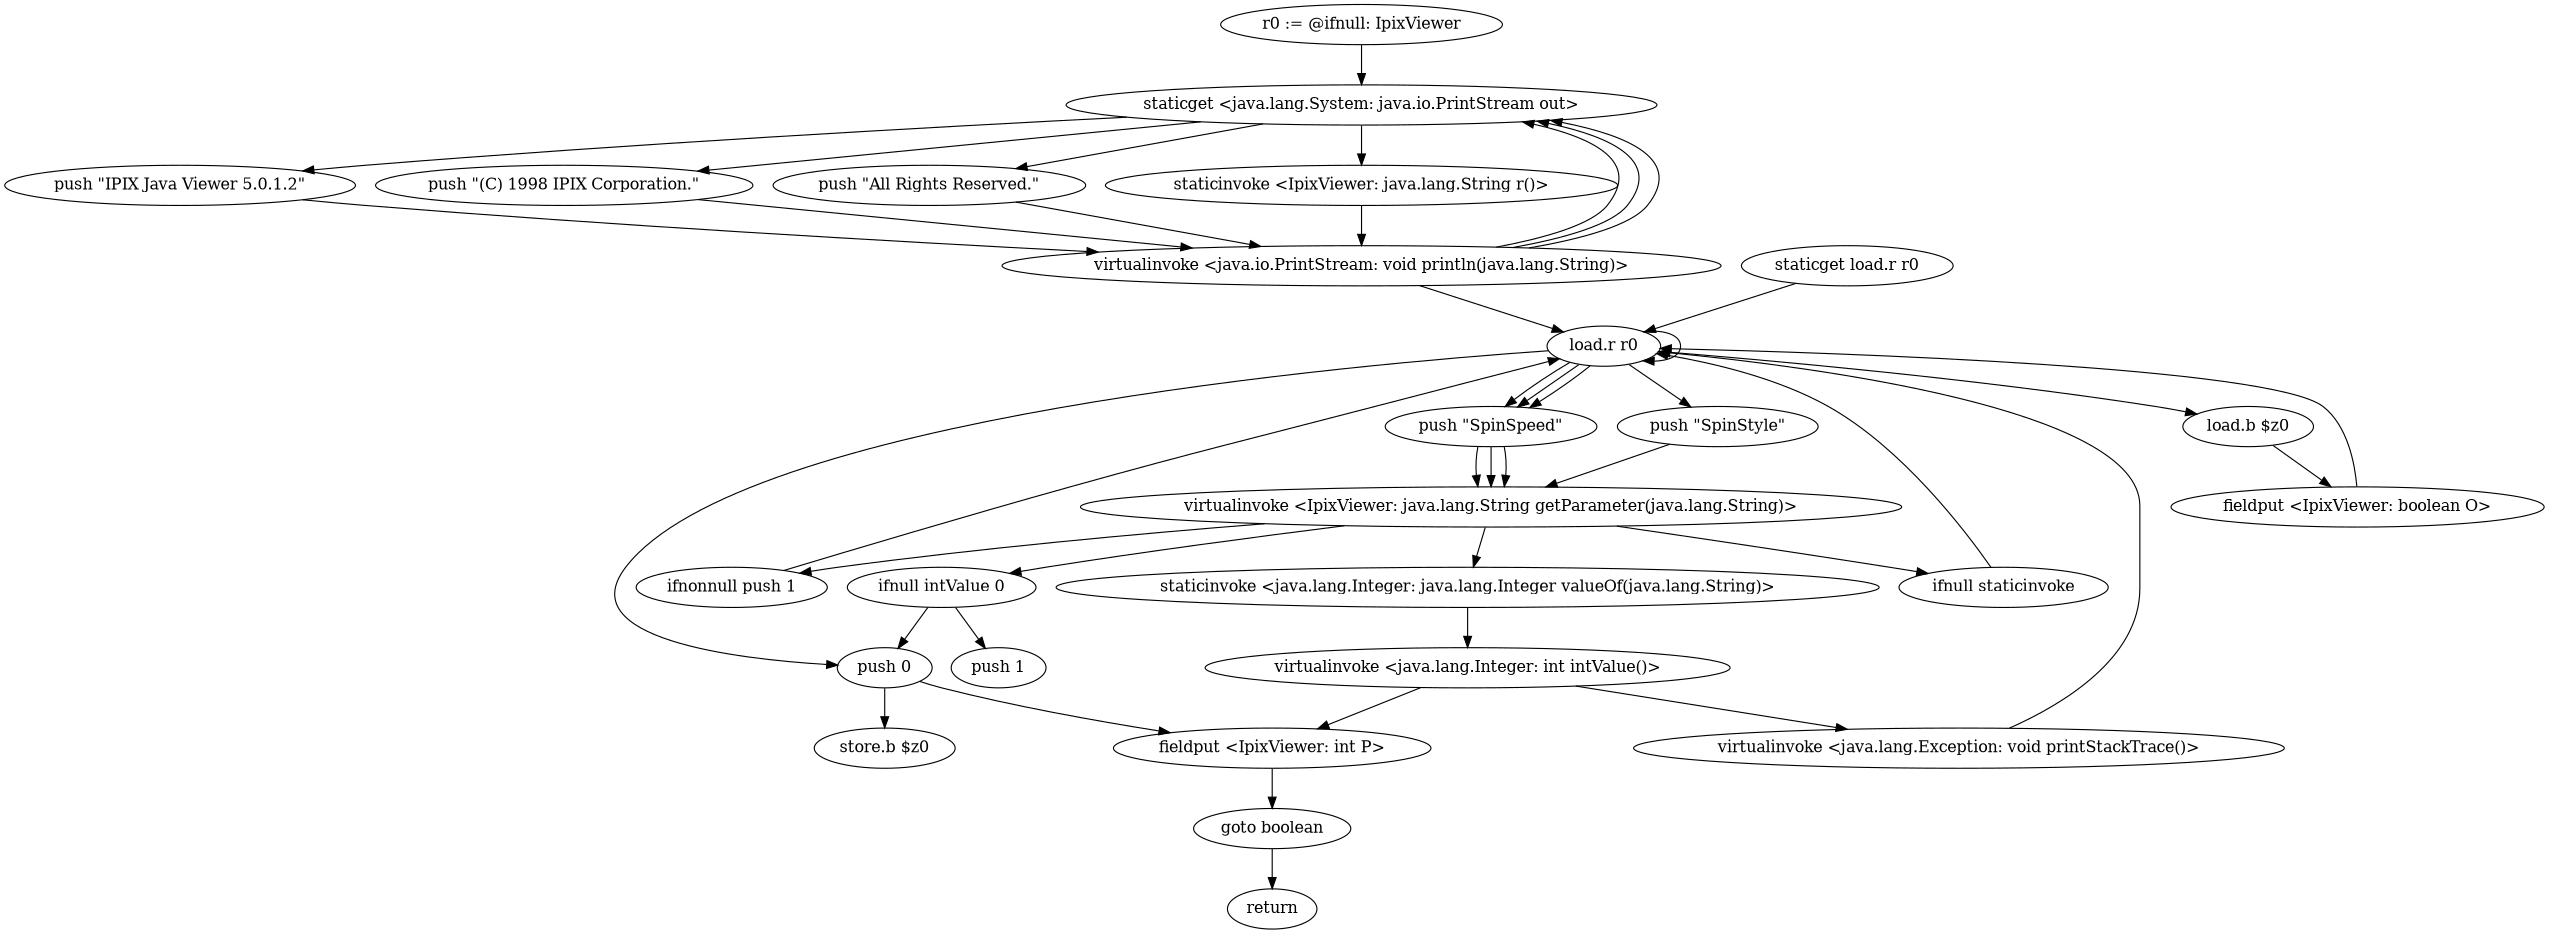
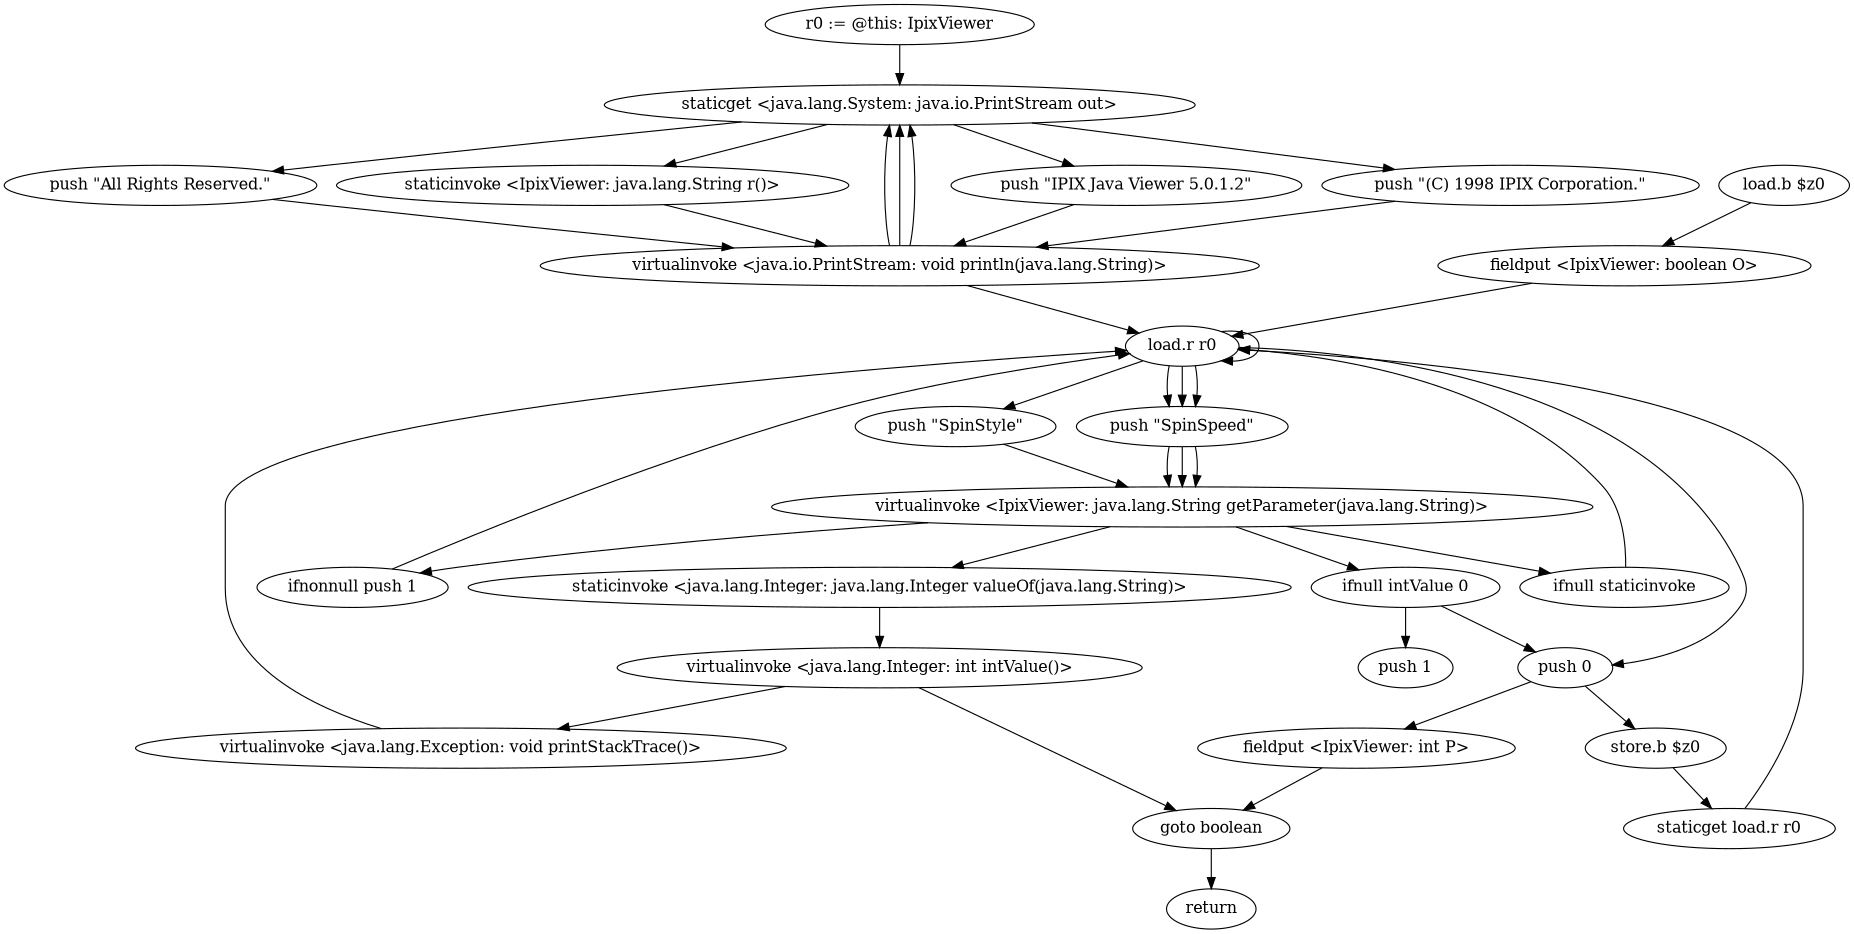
node "r0 := @ifnull: IpixViewer": label "r0 := @ifnull: IpixViewer" -> "r0 := @this: IpixViewer"
edge "load.r r0" -> "load.b $z0": removed
edge "virtualinvoke <java.lang.Integer: int intValue()>" -> "fieldput <IpixViewer: int P>": now "virtualinvoke <java.lang.Integer: int intValue()>" -> "goto boolean"
edge "store.b $z0" -> "staticget load.r r0": added
